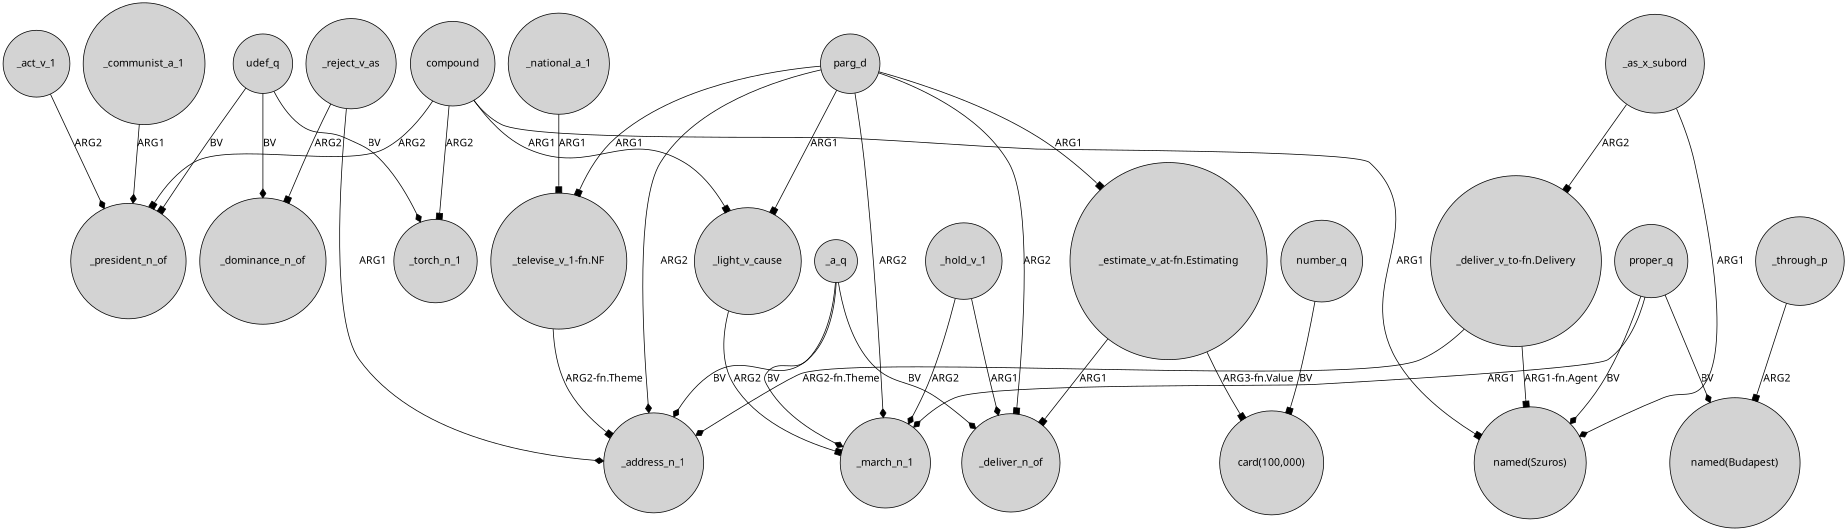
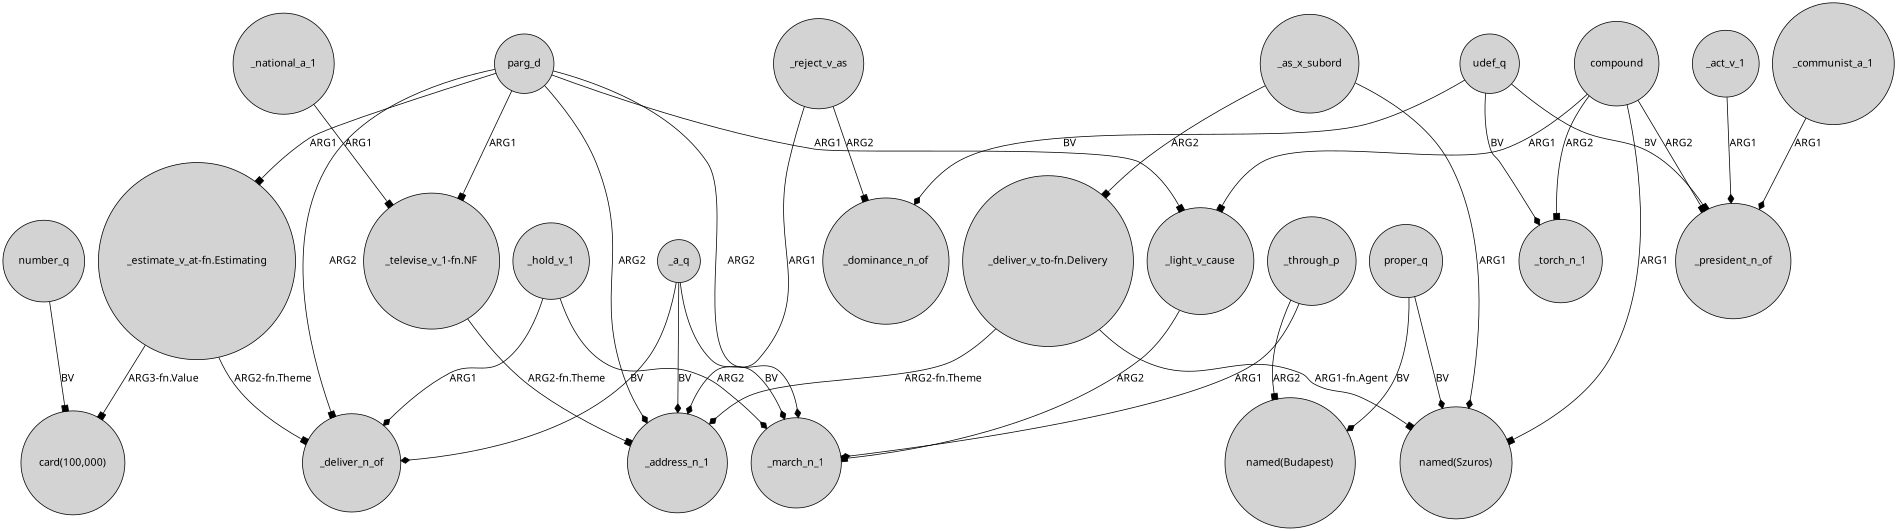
edge "_act_v_1" -> "_president_n_of": label "ARG2" -> "ARG1"
edge "_estimate_v_at-fn.Estimating" -> "_deliver_n_of": label "ARG1" -> "ARG2-fn.Theme"
edge "proper_q" -> "_march_n_1": now "_through_p" -> "_march_n_1"
